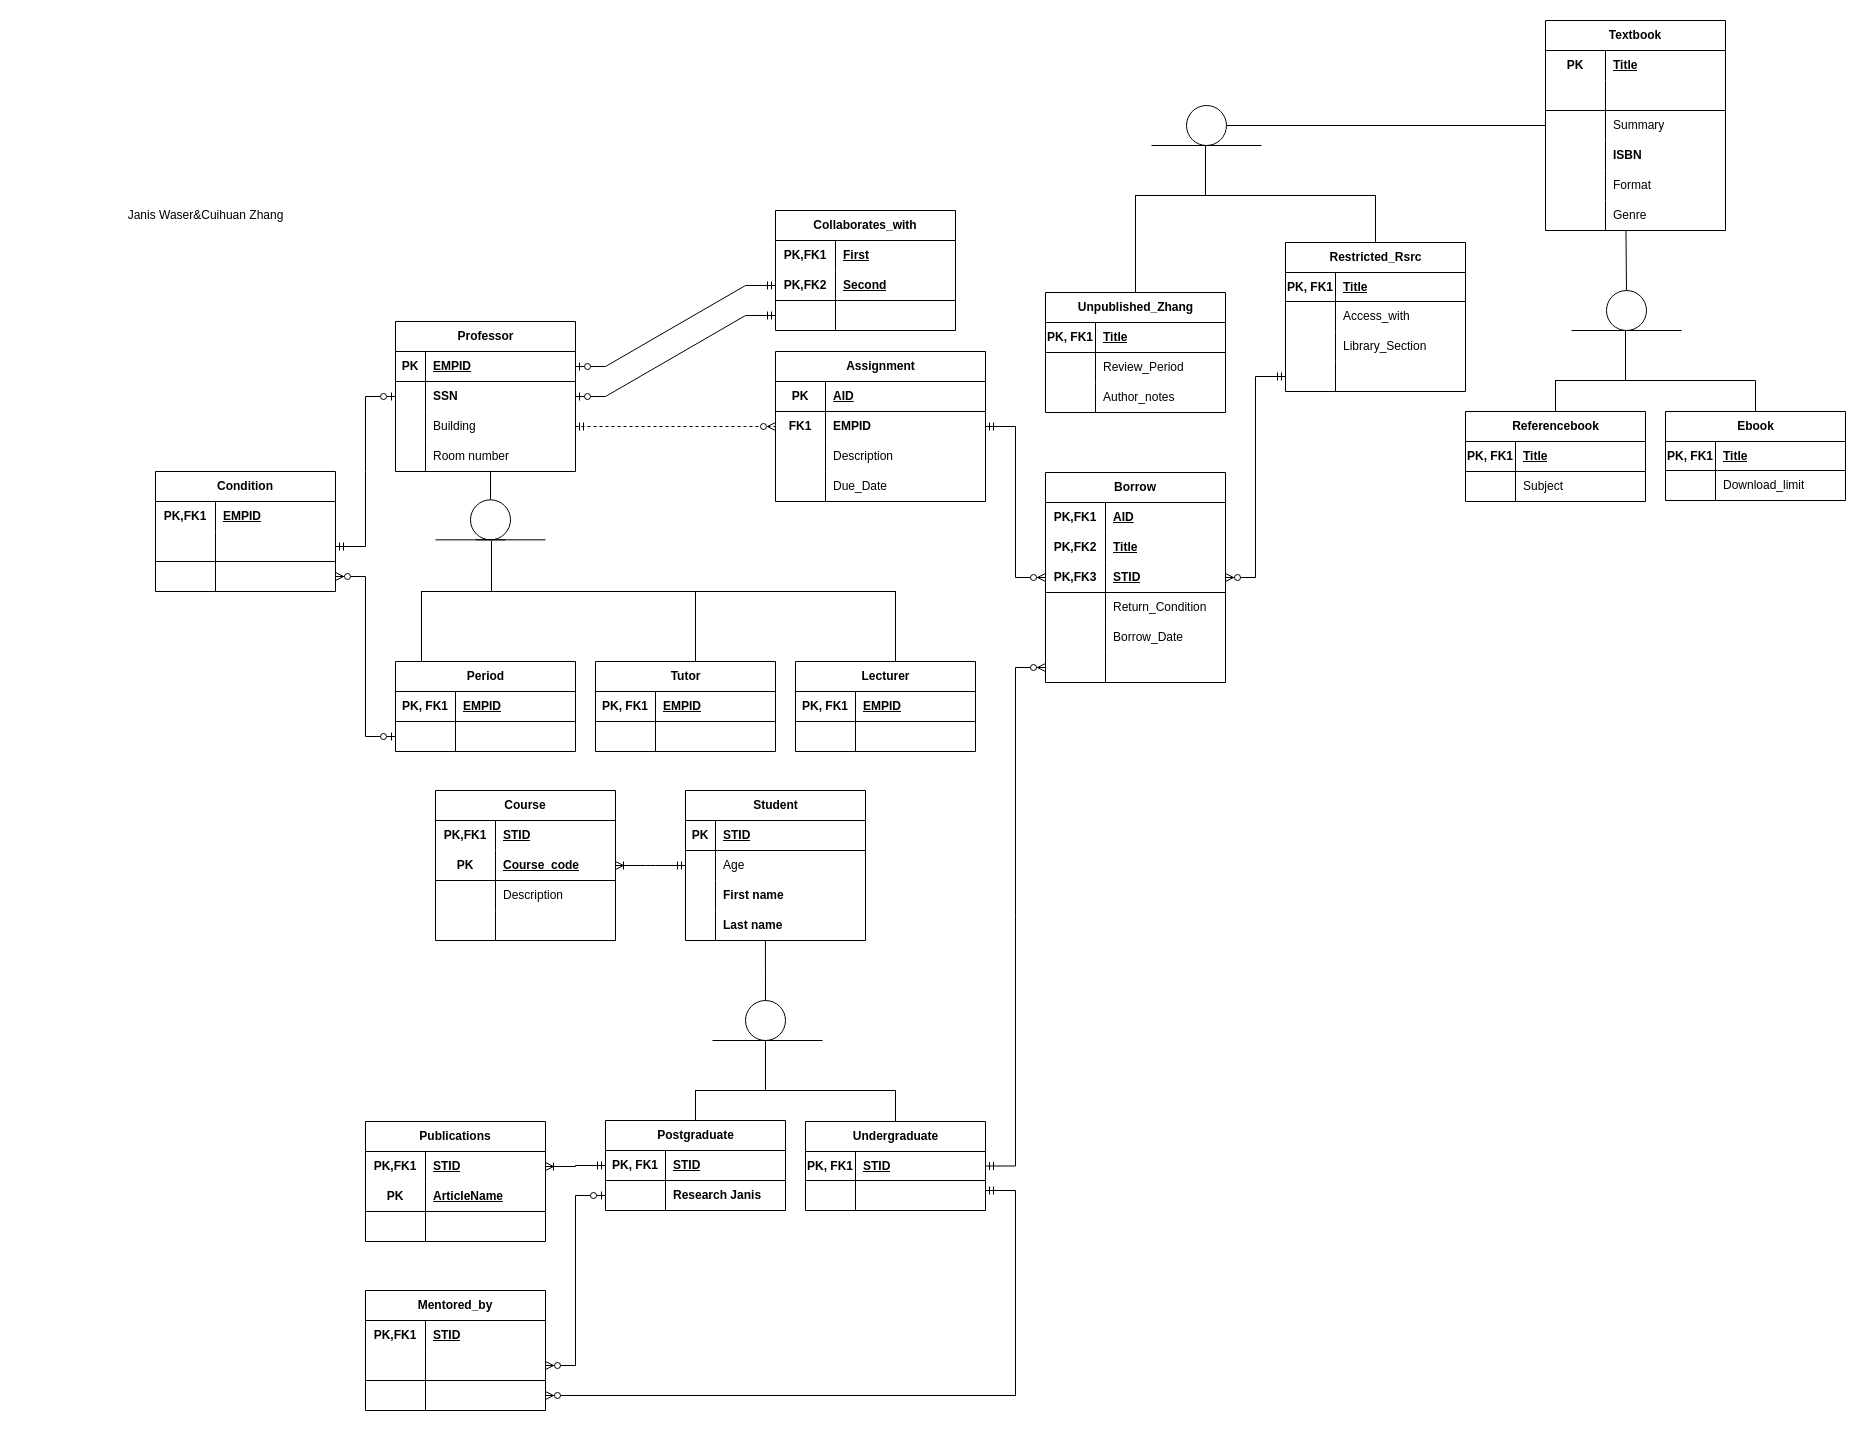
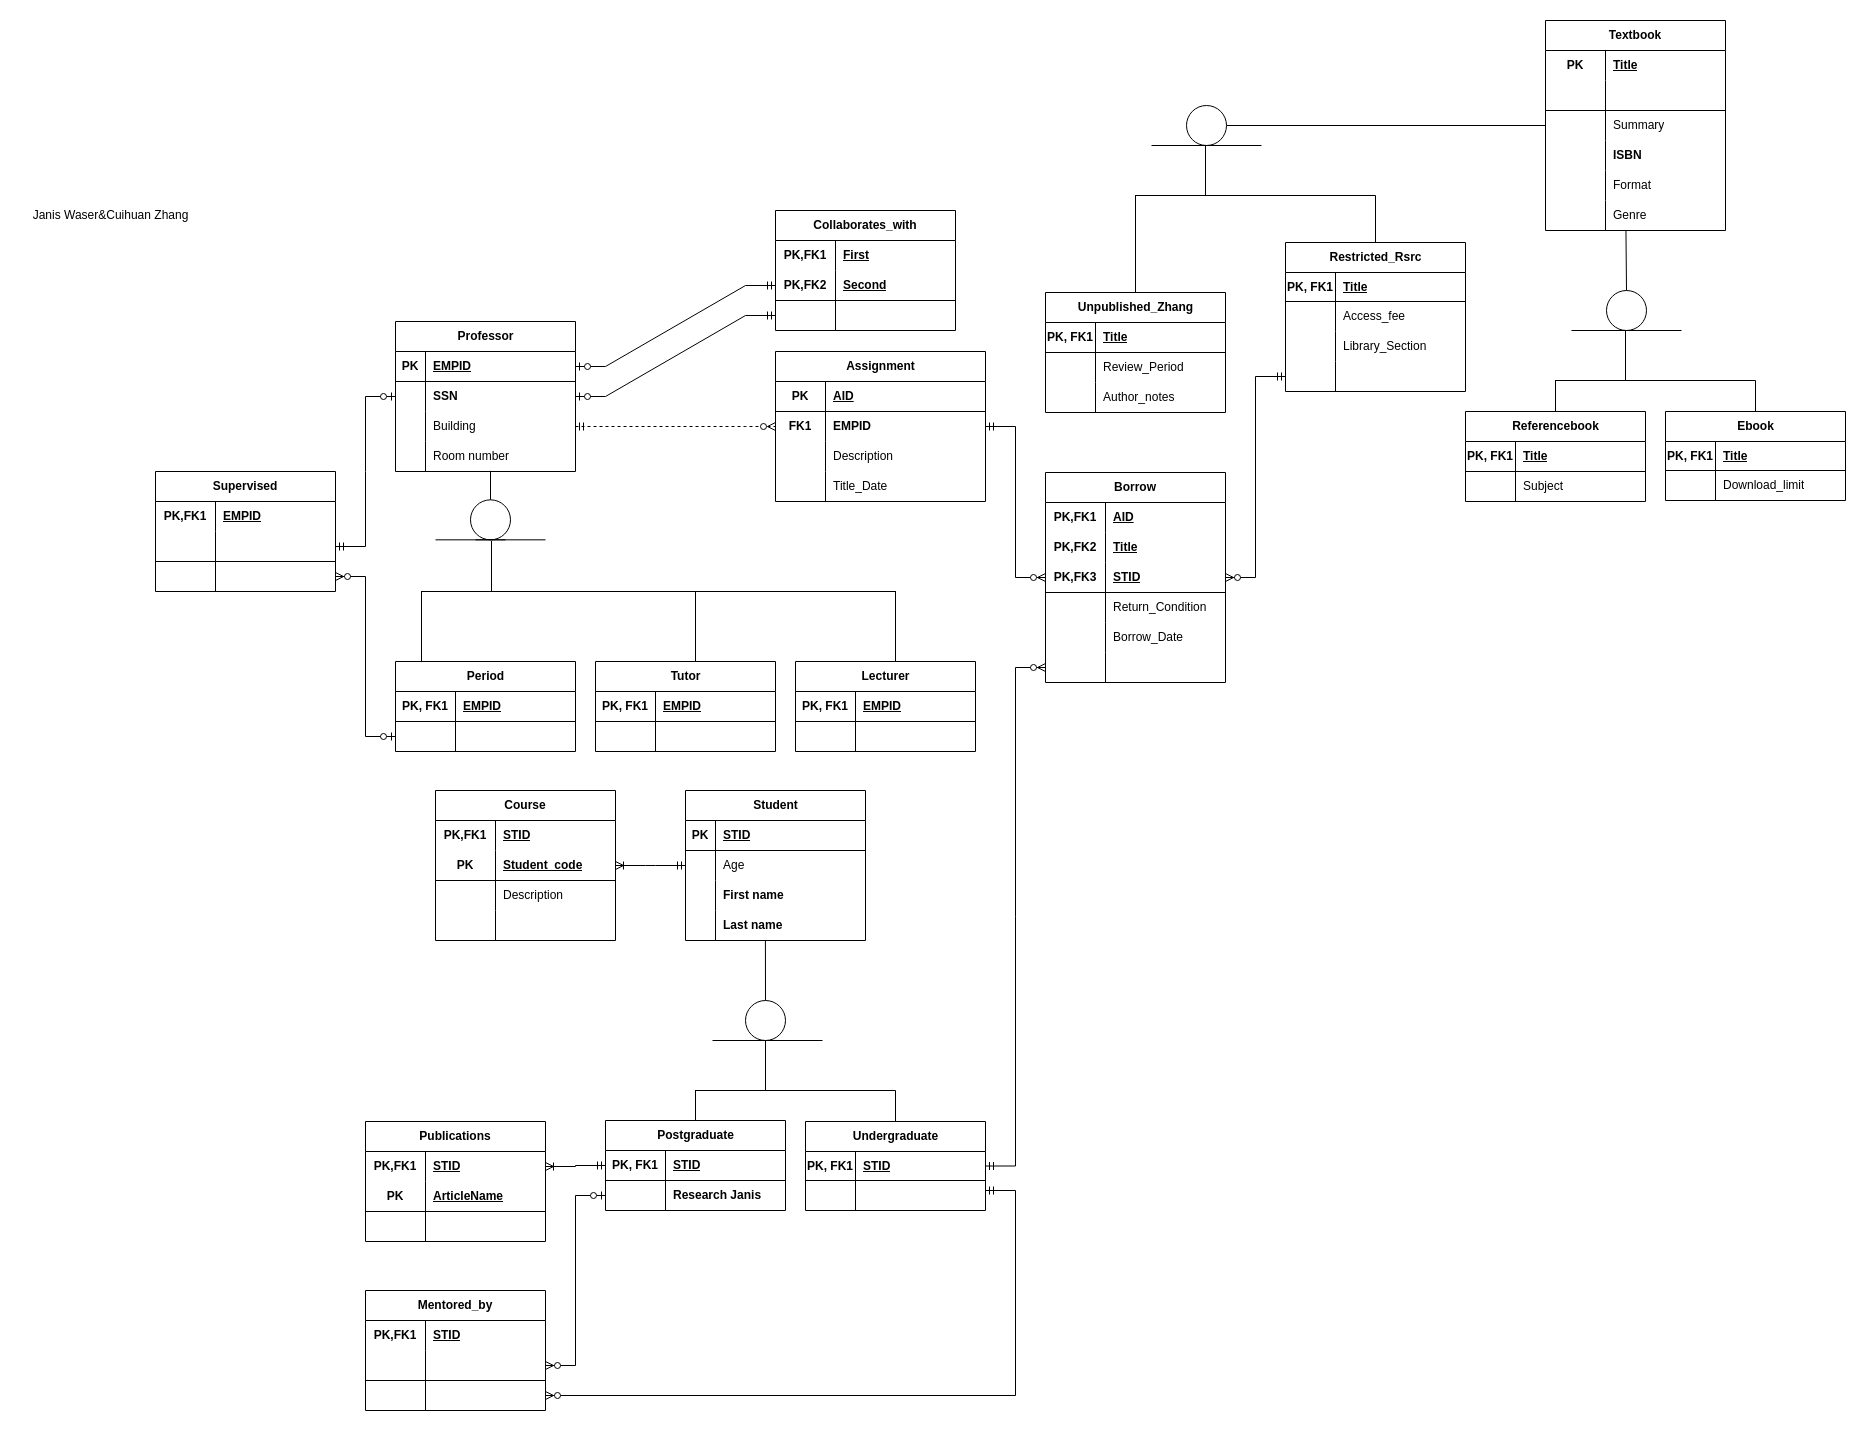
node "Janis Waser&Cuihuan Zhang": moved (206, 216) -> (111, 216)
node "Access_with": label "Access_with" -> "Access_fee"
node "Condition": label "Condition" -> "Supervised"
node "Due_Date": label "Due_Date" -> "Title_Date"
node "Course_code": label "Course_code" -> "Student_code"
